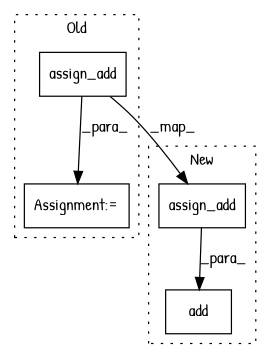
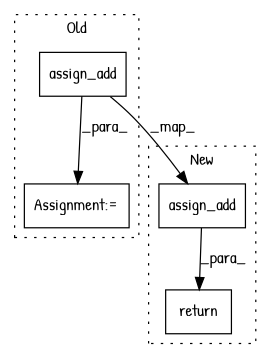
node "add": label "add" -> "return"
